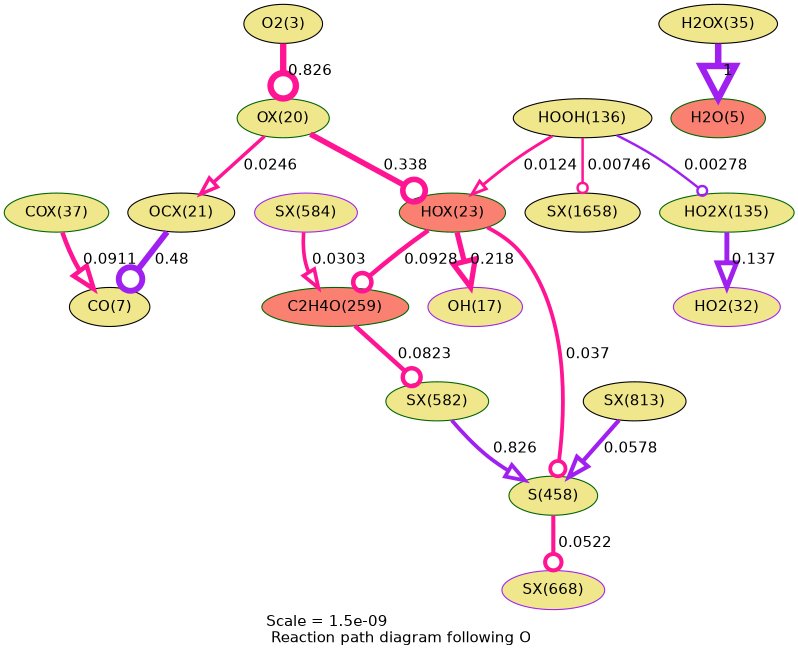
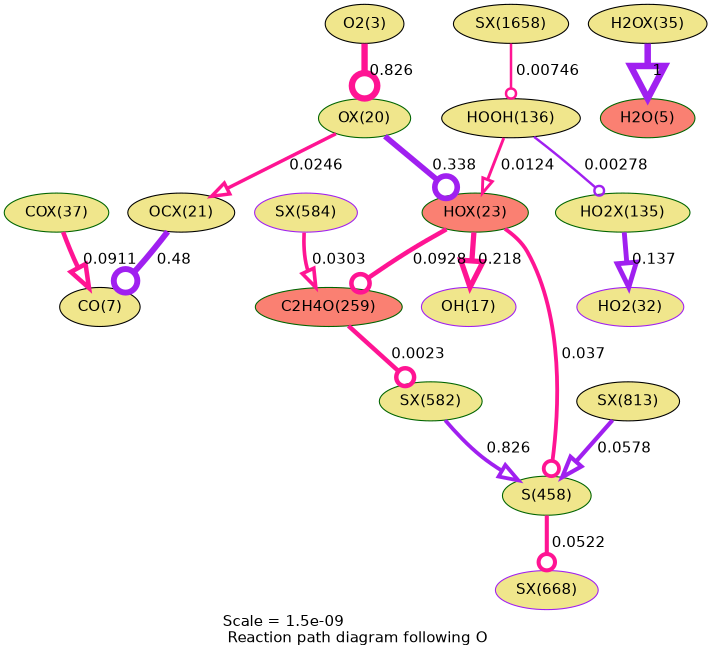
edge "OX(20)" -> "HOX(23)": color deeppink -> purple
edge "HOOH(136)" -> "SX(1658)": reversed
edge "C2H4O(259)" -> "SX(582)": label " 0.0823" -> " 0.0023"
